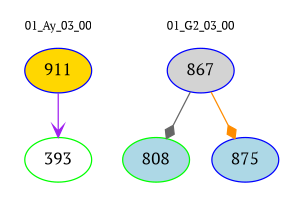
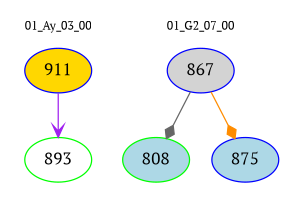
cluster "01_G2_03_00": label "01_G2_03_00" -> "01_G2_07_00"
node "393": label "393" -> "893"
